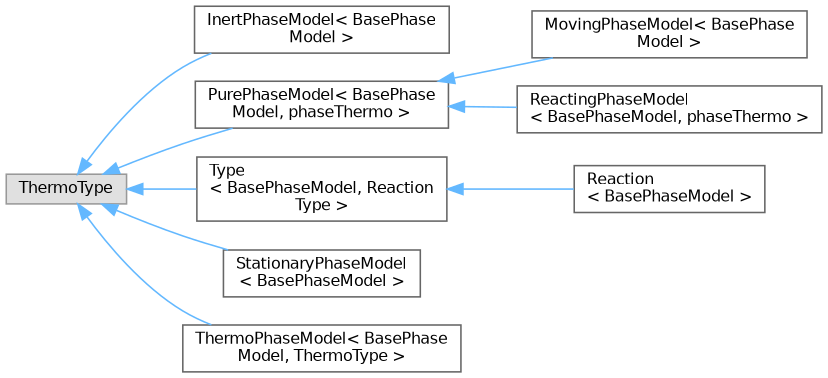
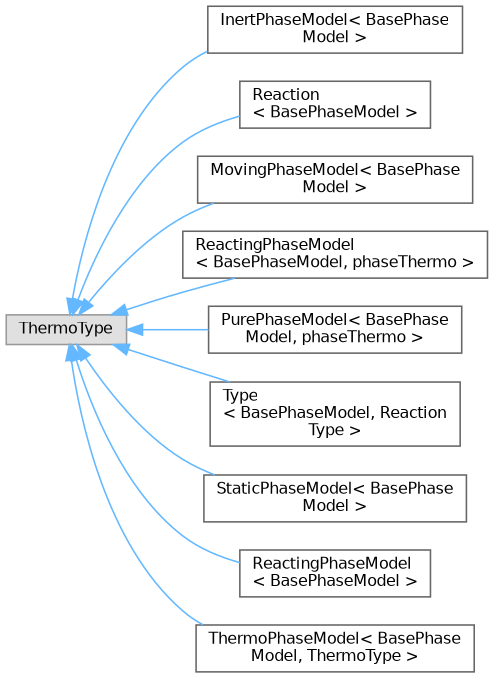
edge "MovingPhaseModel< BasePhase Model >" -> "PurePhaseModel< BasePhase Model, phaseThermo >": now "MovingPhaseModel< BasePhase Model >" -> "ThermoType"
edge "ReactingPhaseModel < BasePhaseModel, phaseThermo >" -> "PurePhaseModel< BasePhase Model, phaseThermo >": now "ReactingPhaseModel < BasePhaseModel, phaseThermo >" -> "ThermoType"
edge "Reaction < BasePhaseModel >" -> "Type < BasePhaseModel, Reaction Type >": now "Reaction < BasePhaseModel >" -> "ThermoType"
node "StationaryPhaseModel < BasePhaseModel >": label "StationaryPhaseModel < BasePhaseModel >" -> "ReactingPhaseModel < BasePhaseModel >"
node "StaticPhaseModel< BasePhase Model >": added
